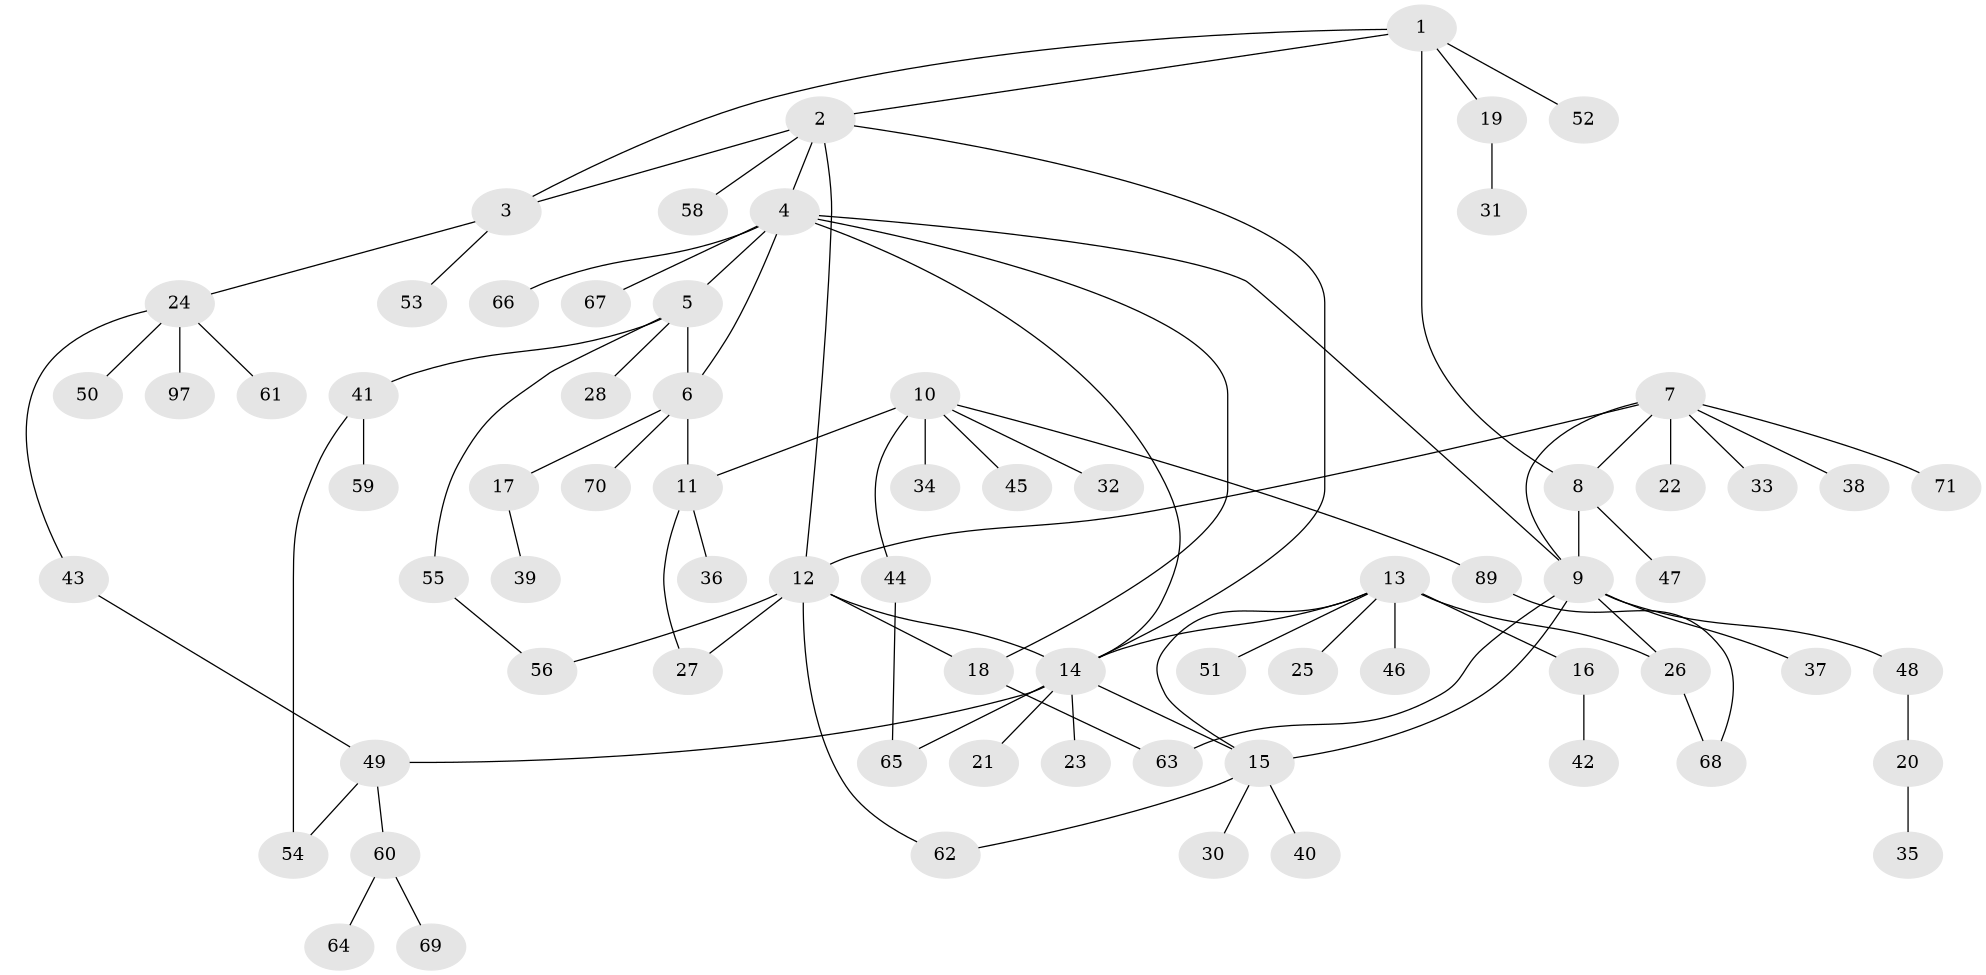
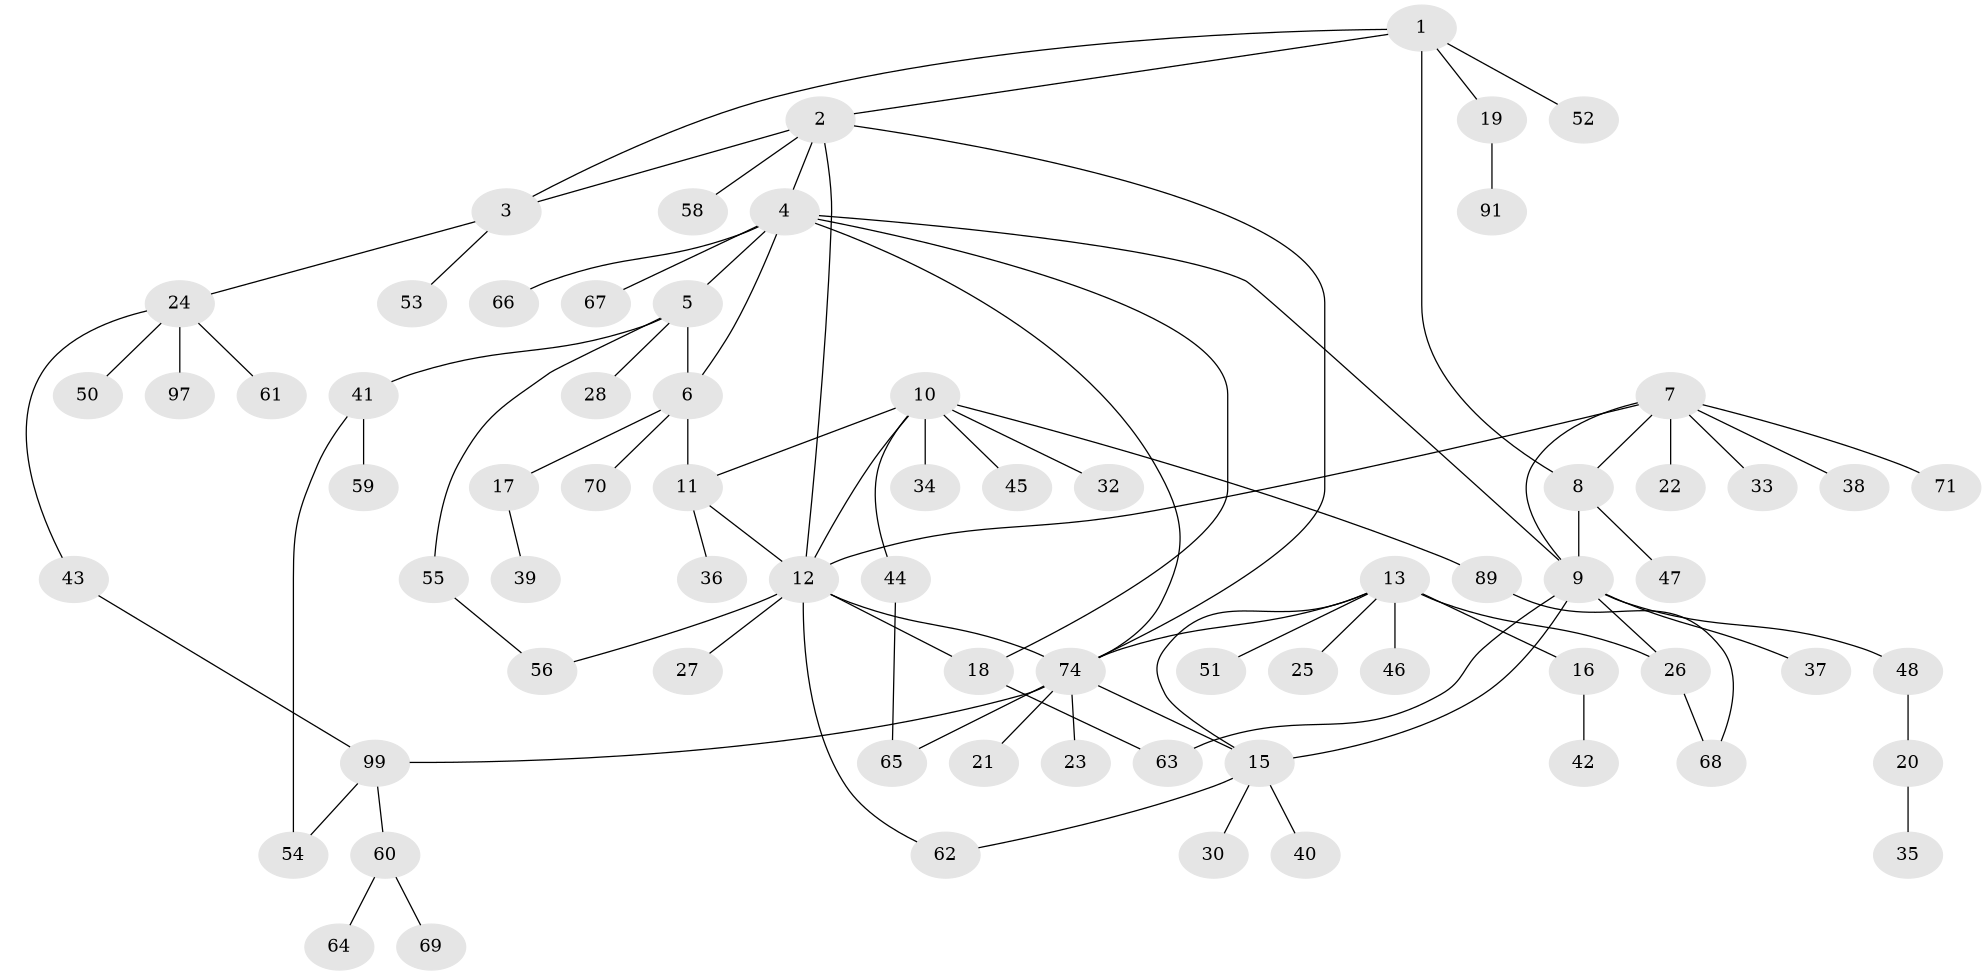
node "31": label "31" -> "91"
edge "10" -- "12": added
edge "11" -- "27": now "11" -- "12"
node "14": label "14" -> "74"
node "49": label "49" -> "99"
